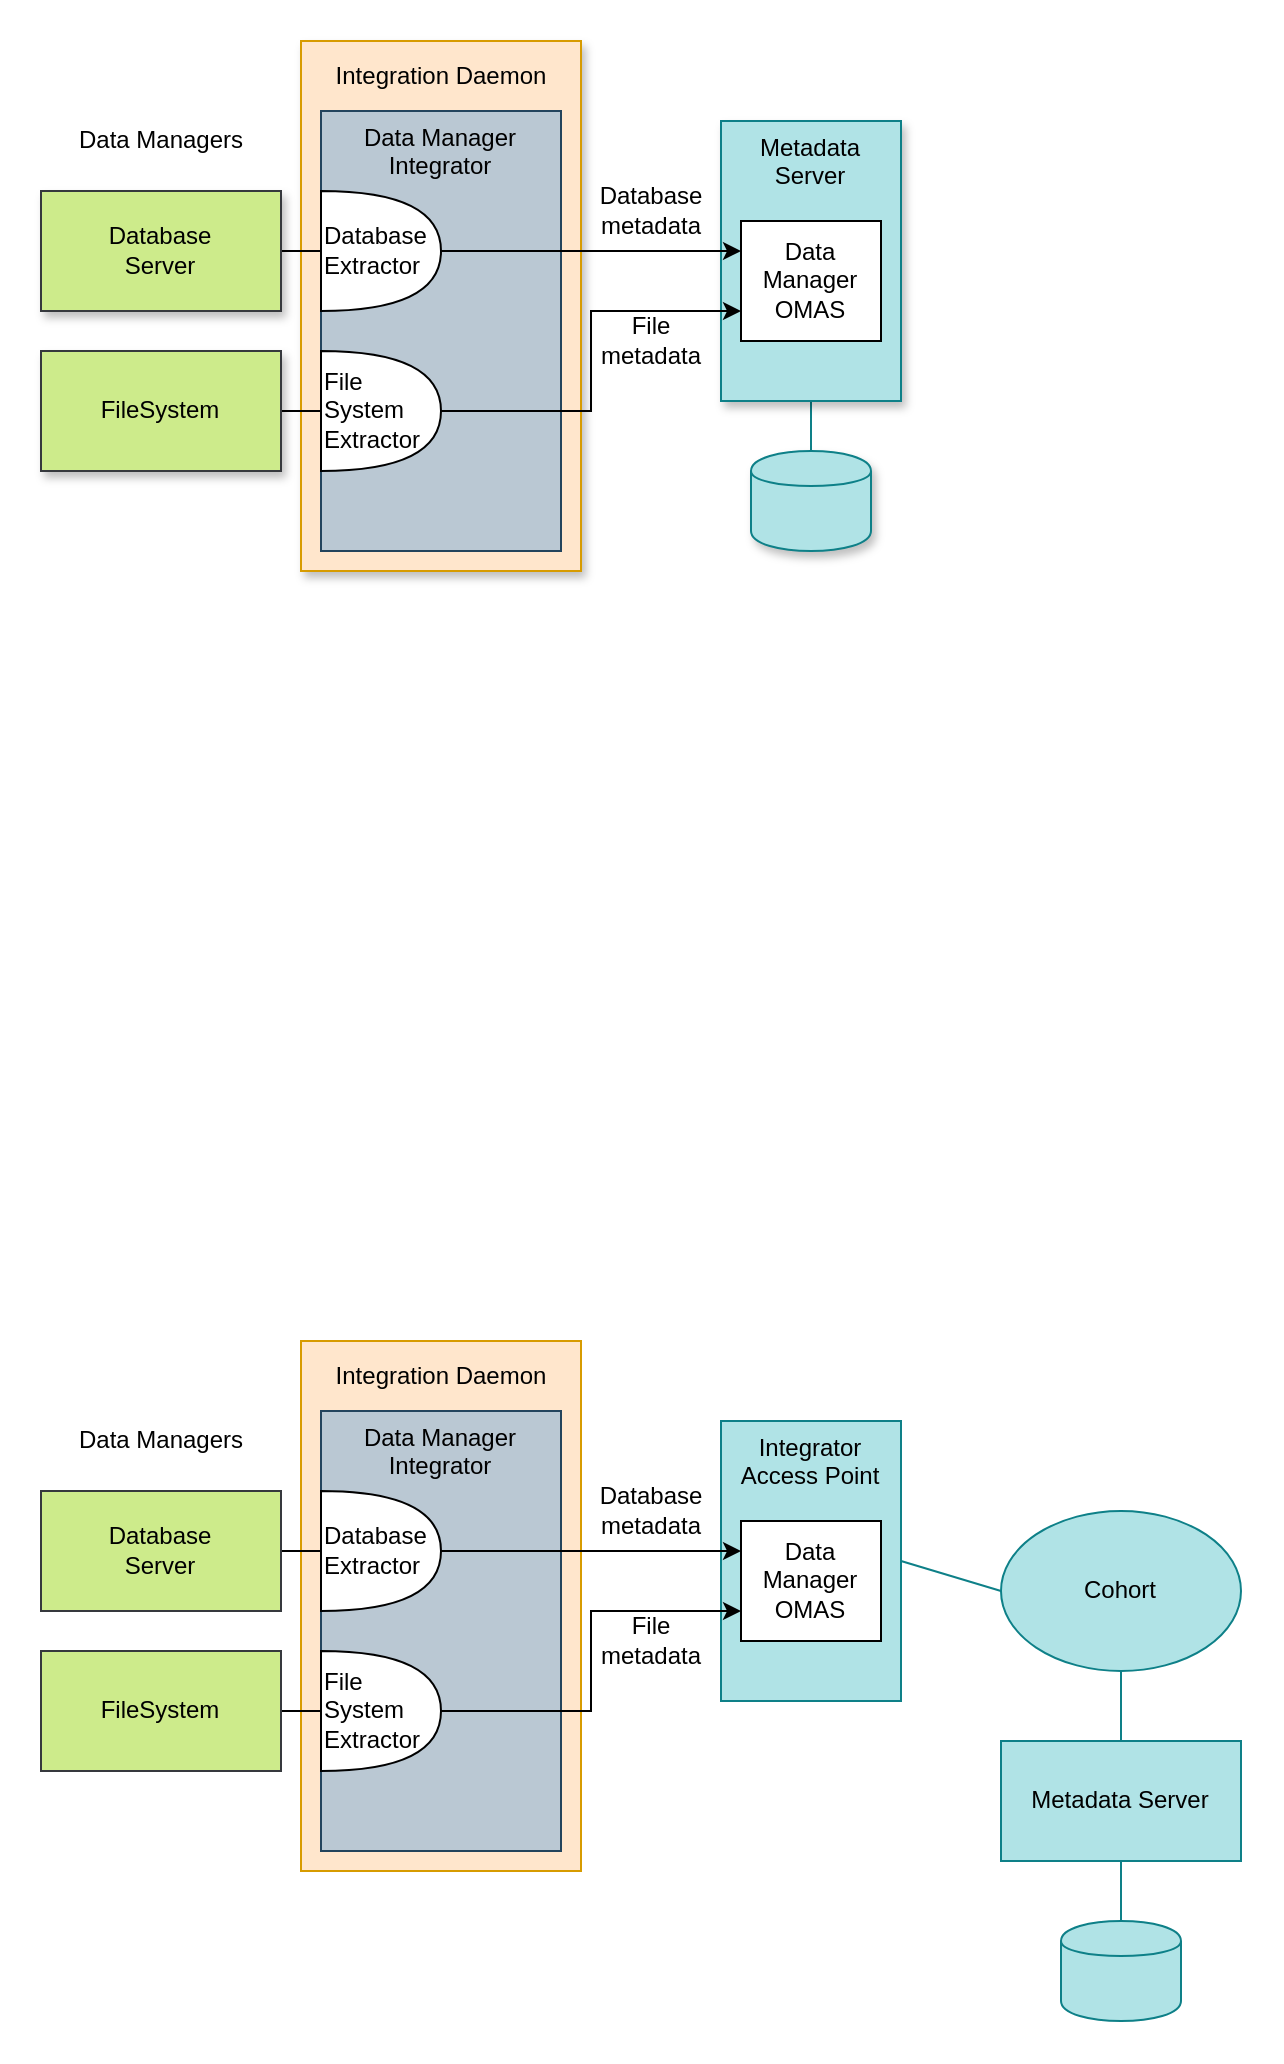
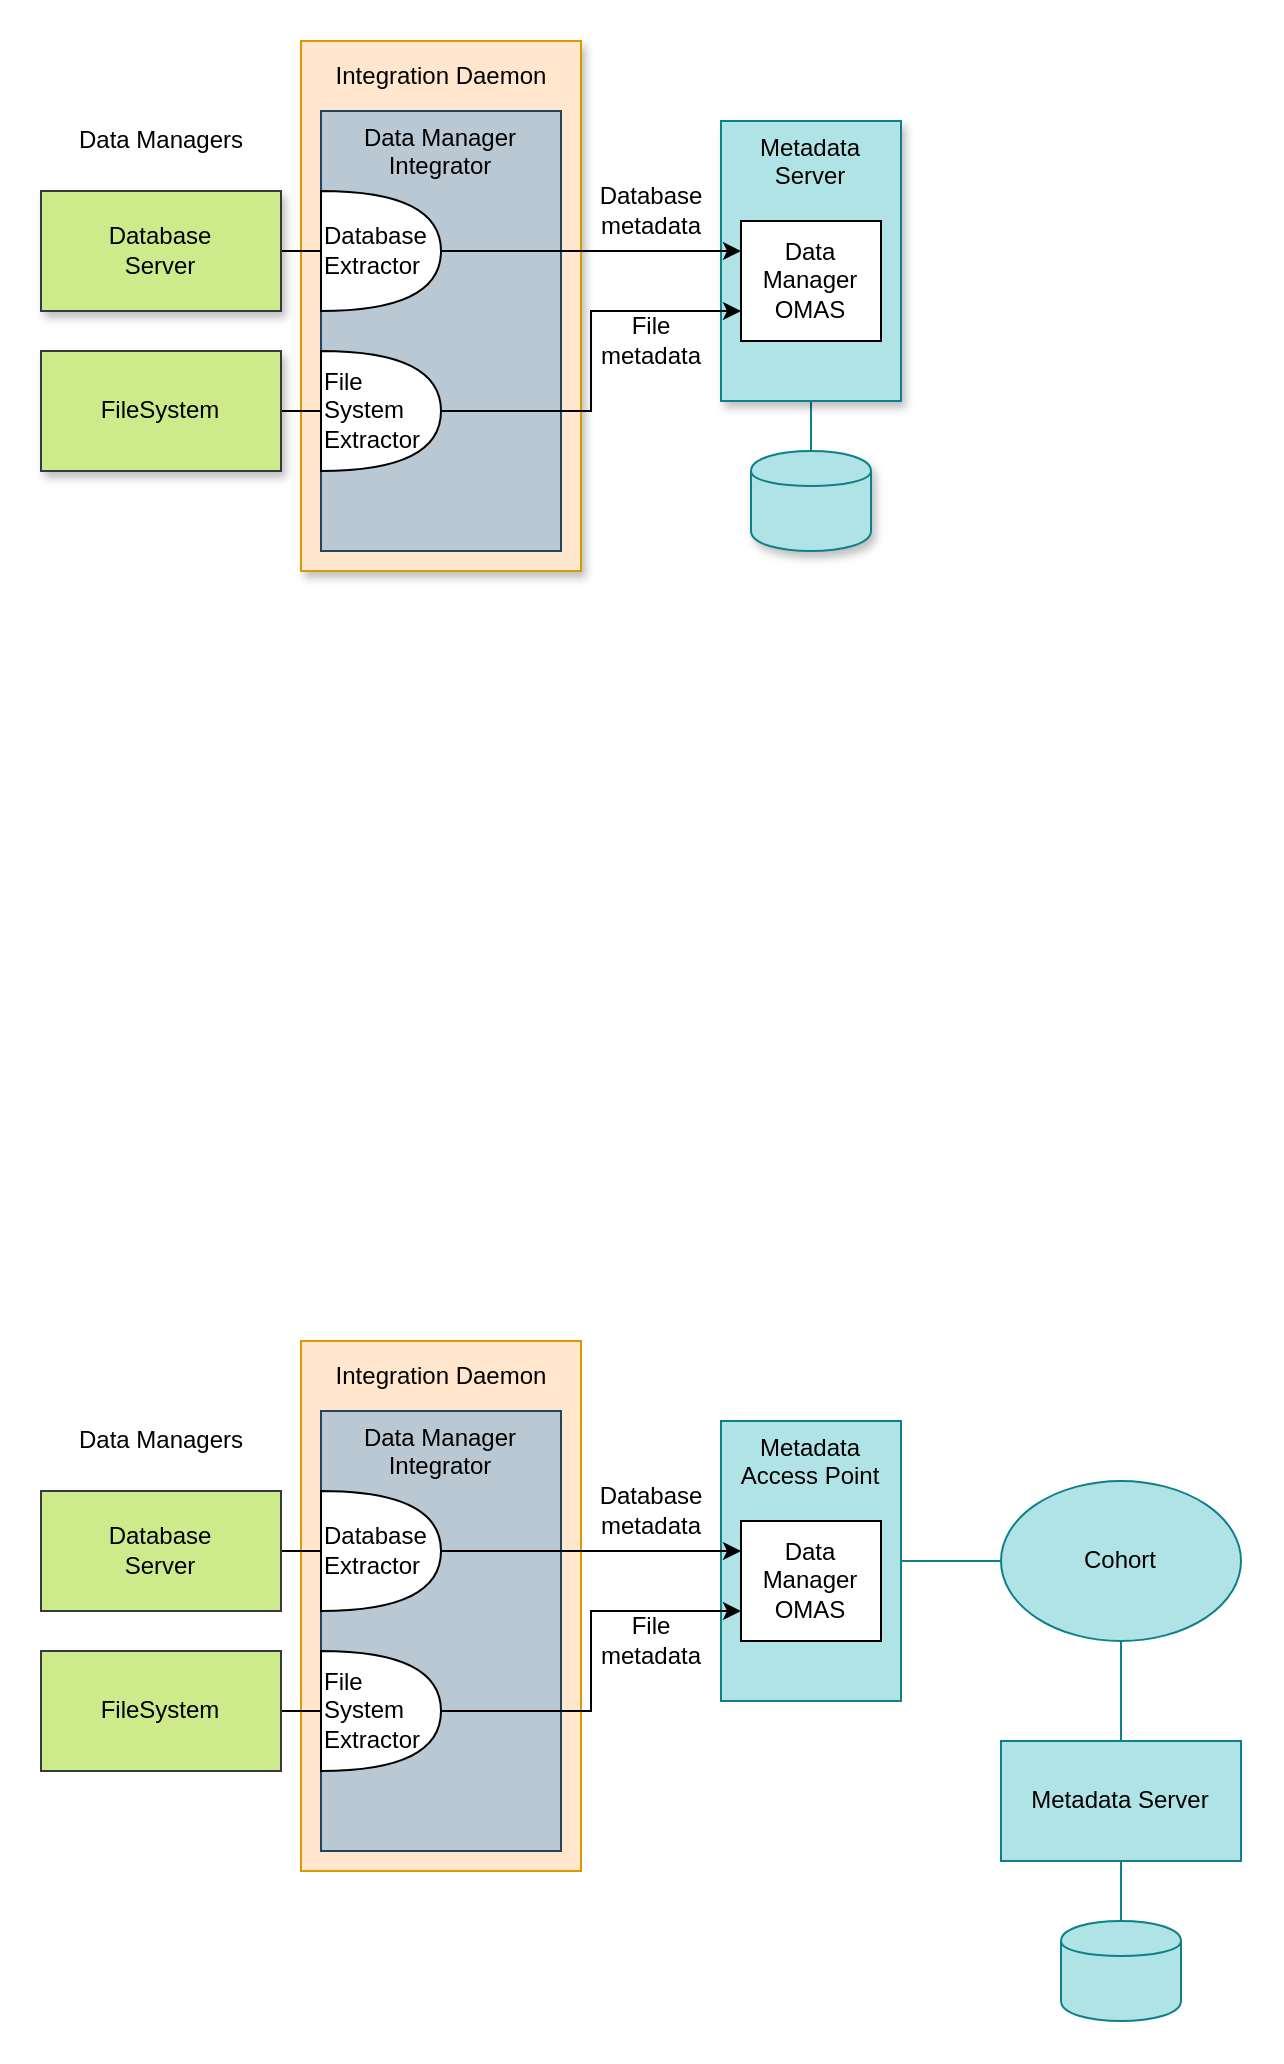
node "Integrator Access Point": label "Integrator Access Point" -> "Metadata Access Point"
node "Cohort": moved (1121, 1591) -> (1121, 1561)
